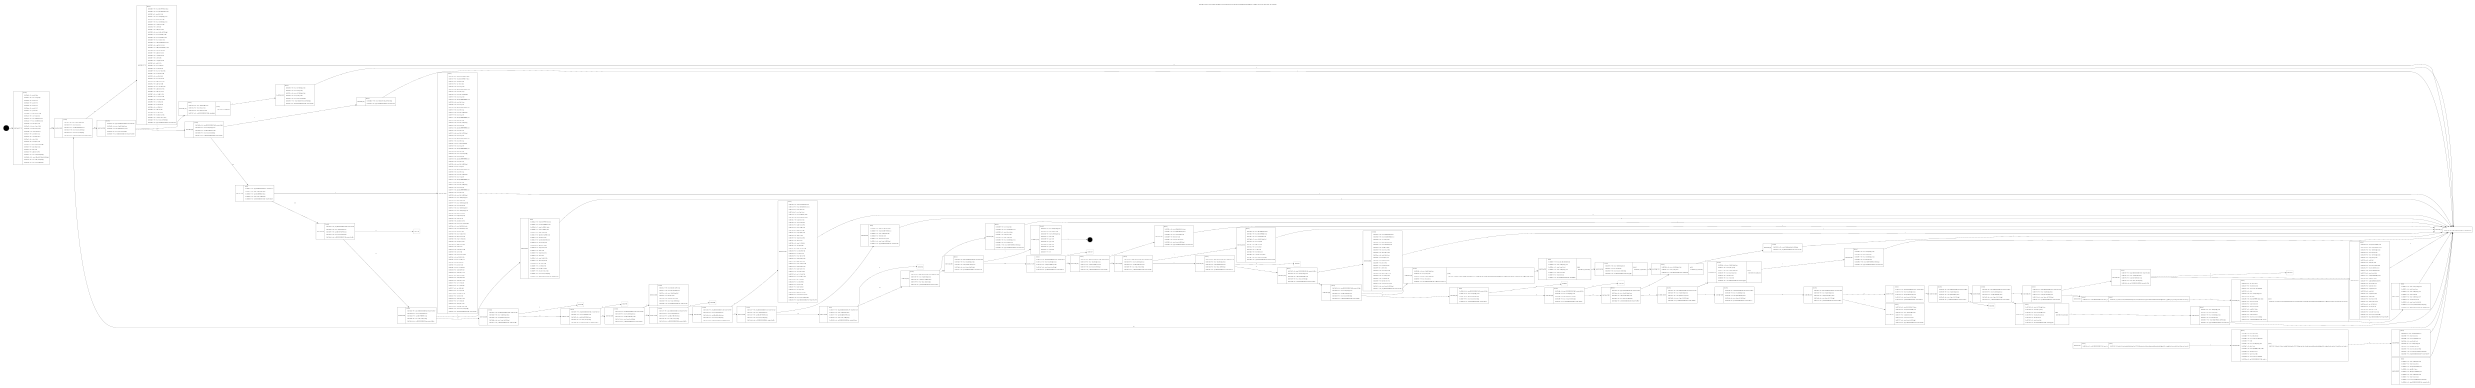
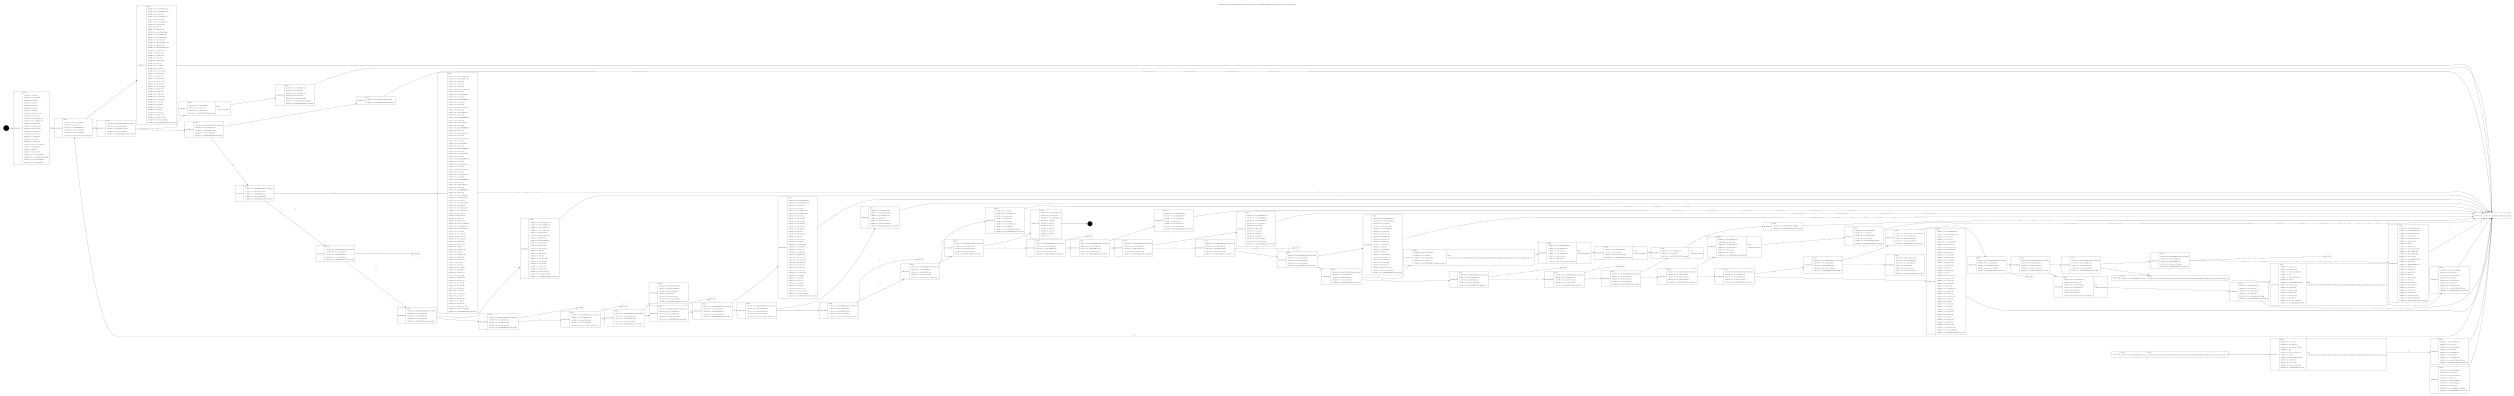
node "0x402621 [154]": added
